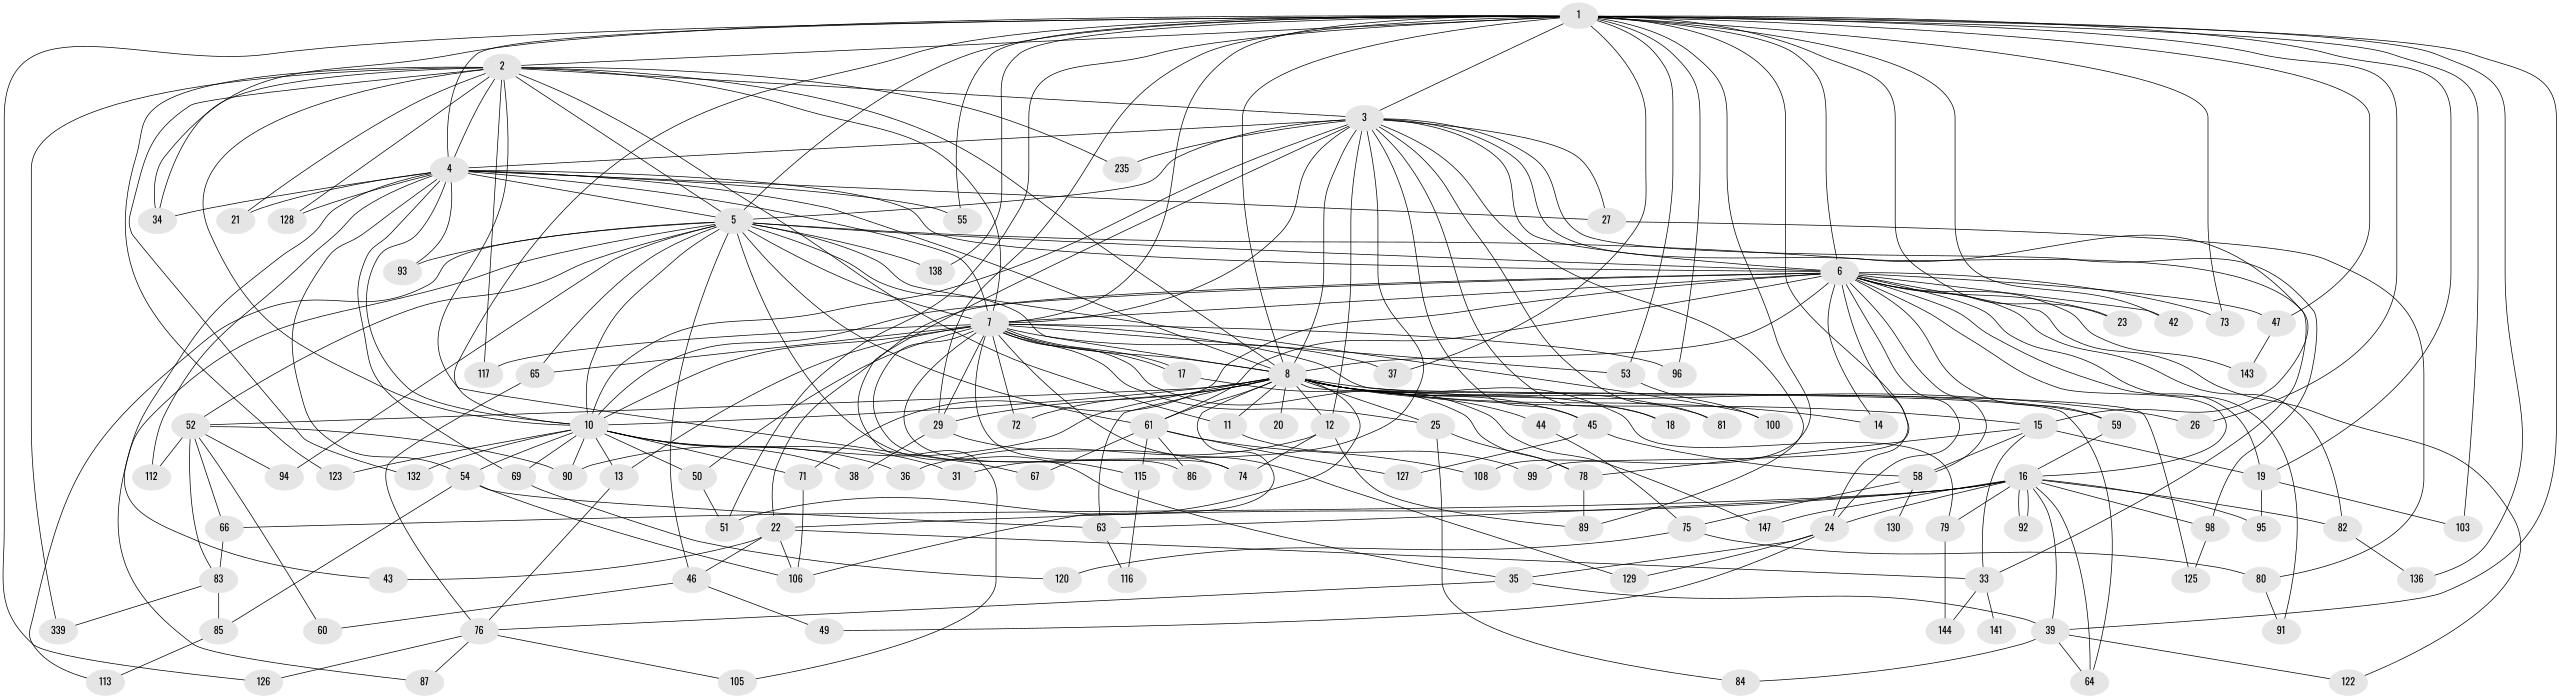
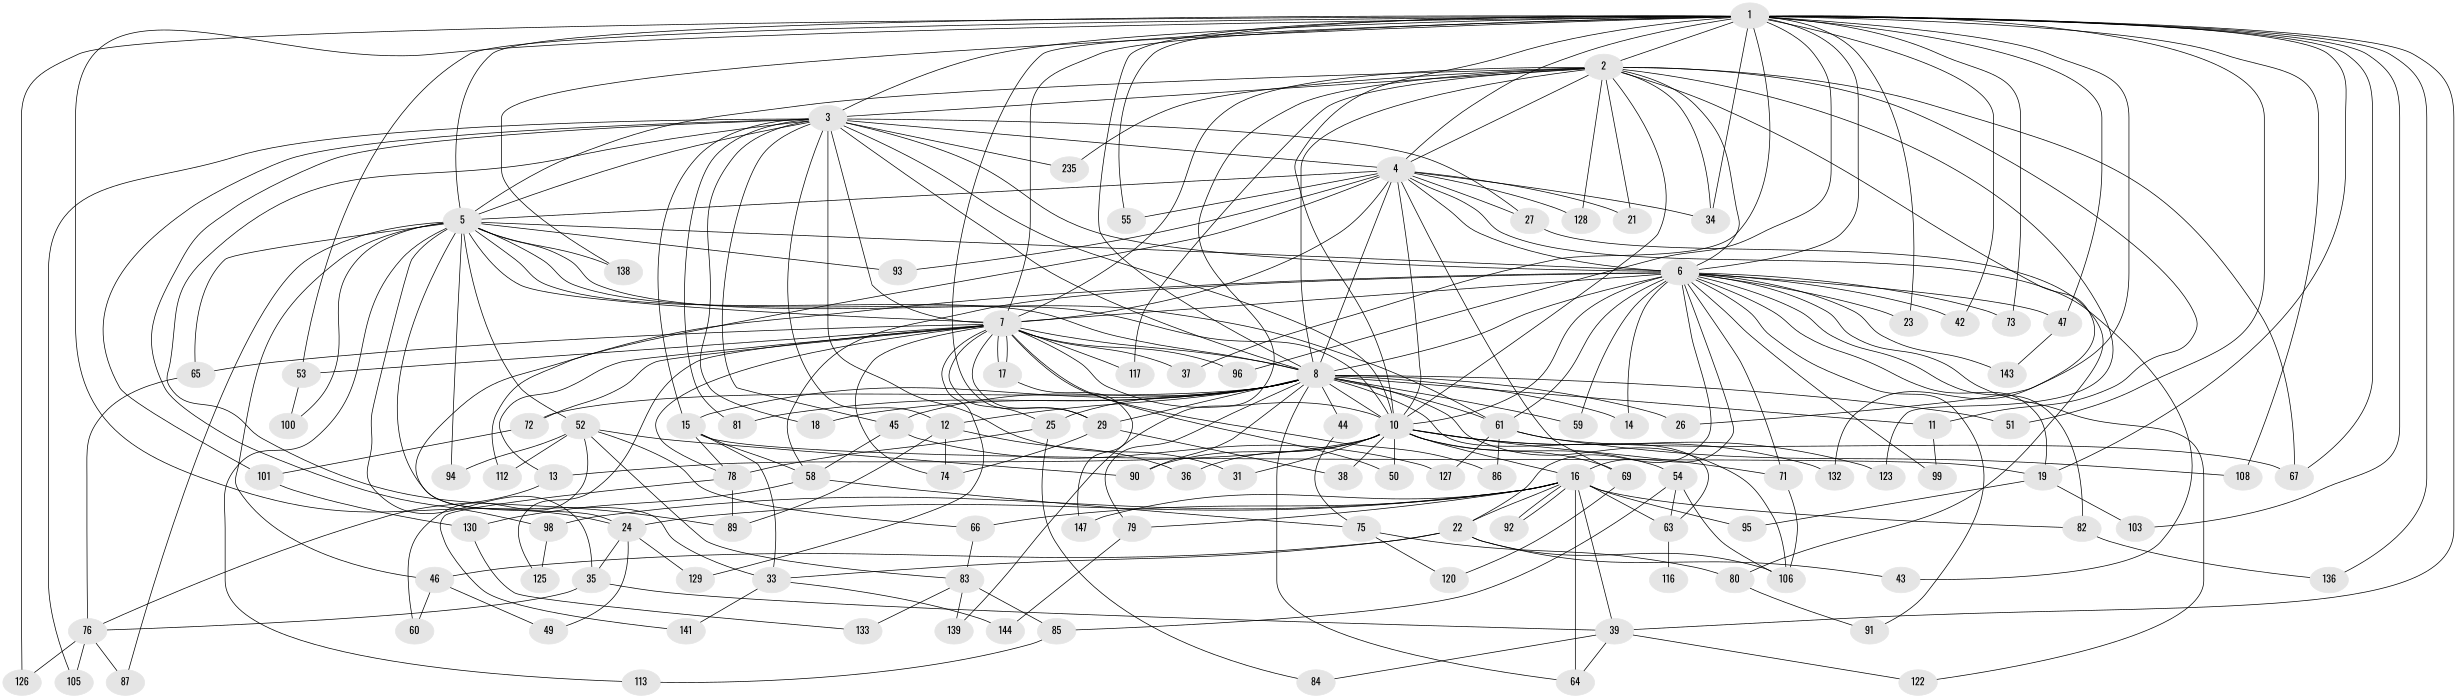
edge "1" -- "67": added
edge "2" -- "6": added
edge "4" -- "54": removed
edge "8" -- "52": removed
node "20": removed
edge "59" -- "16": now "10" -- "16"
node "101": added
node "115": removed
edge "50" -- "51": removed
edge "78" -- "141": added
node "339": label "339" -> "139"
node "133": added
